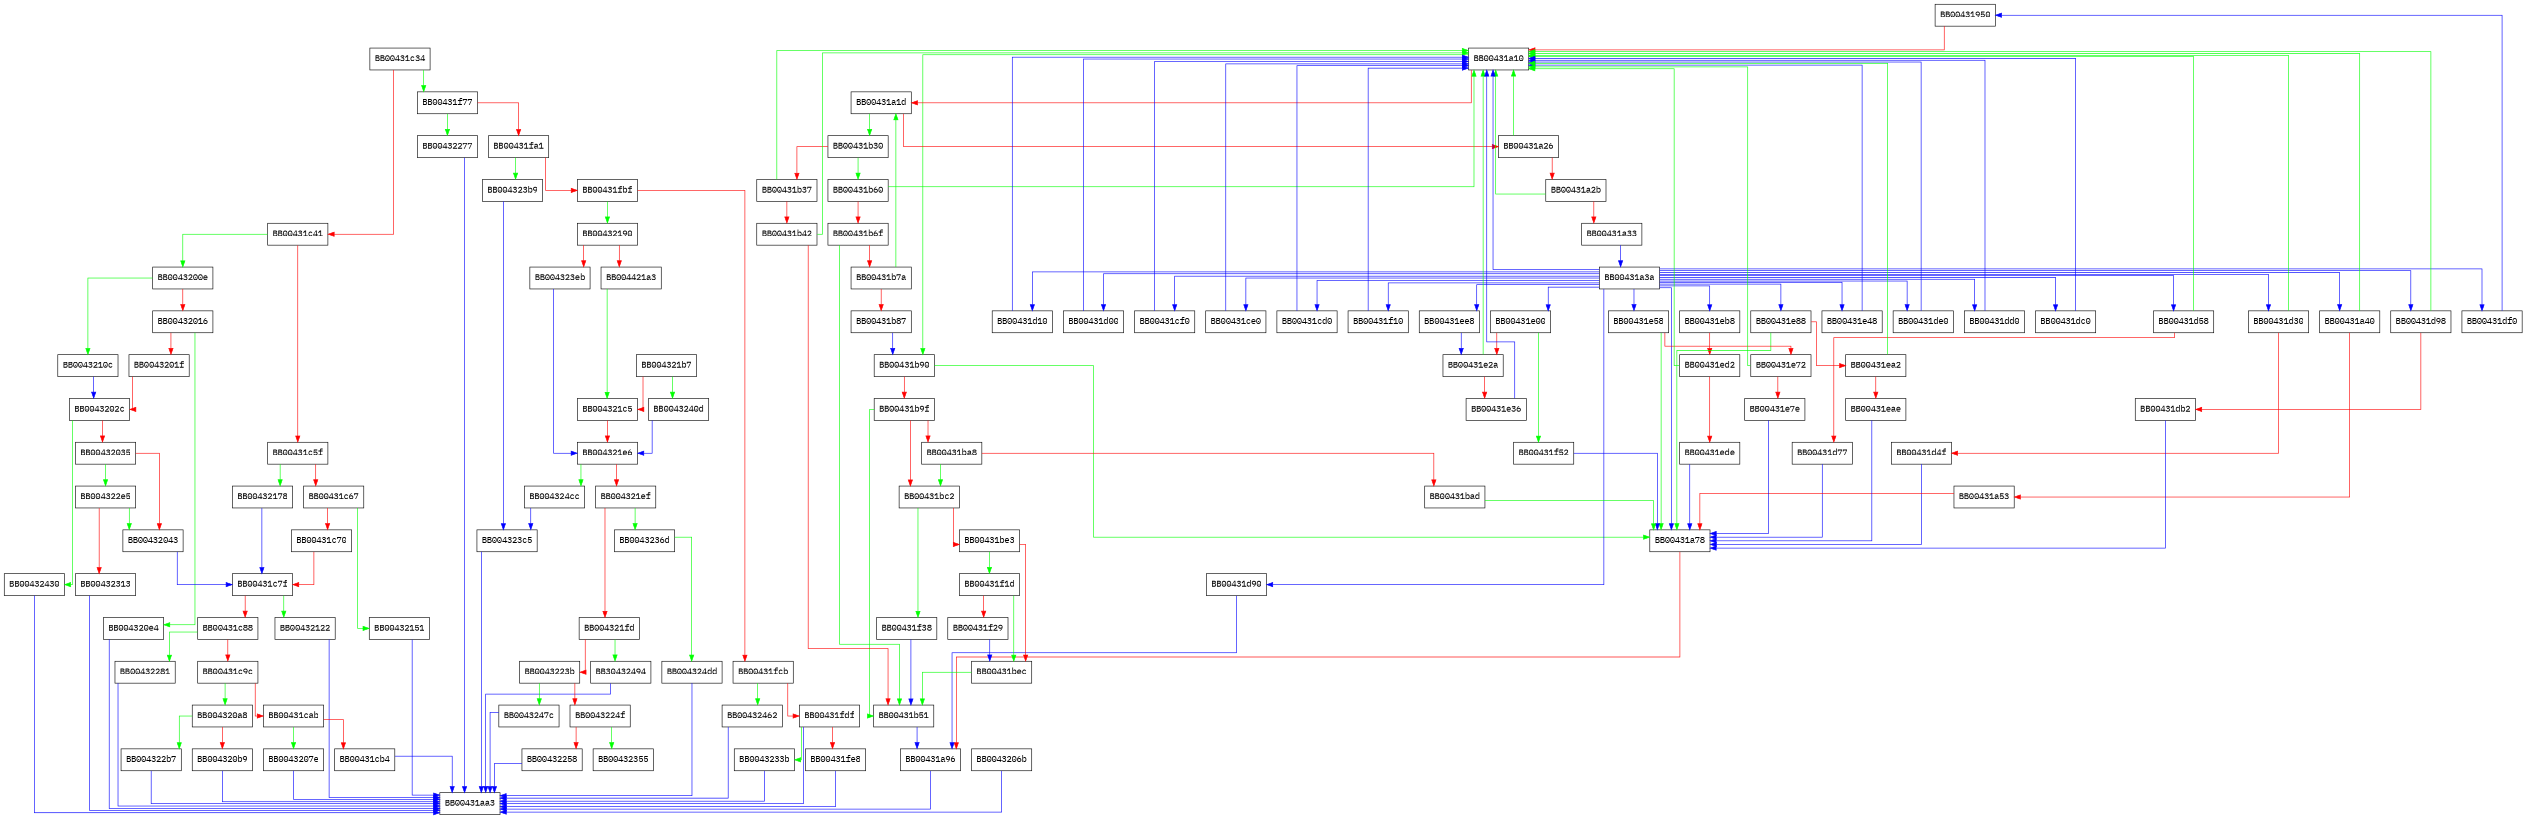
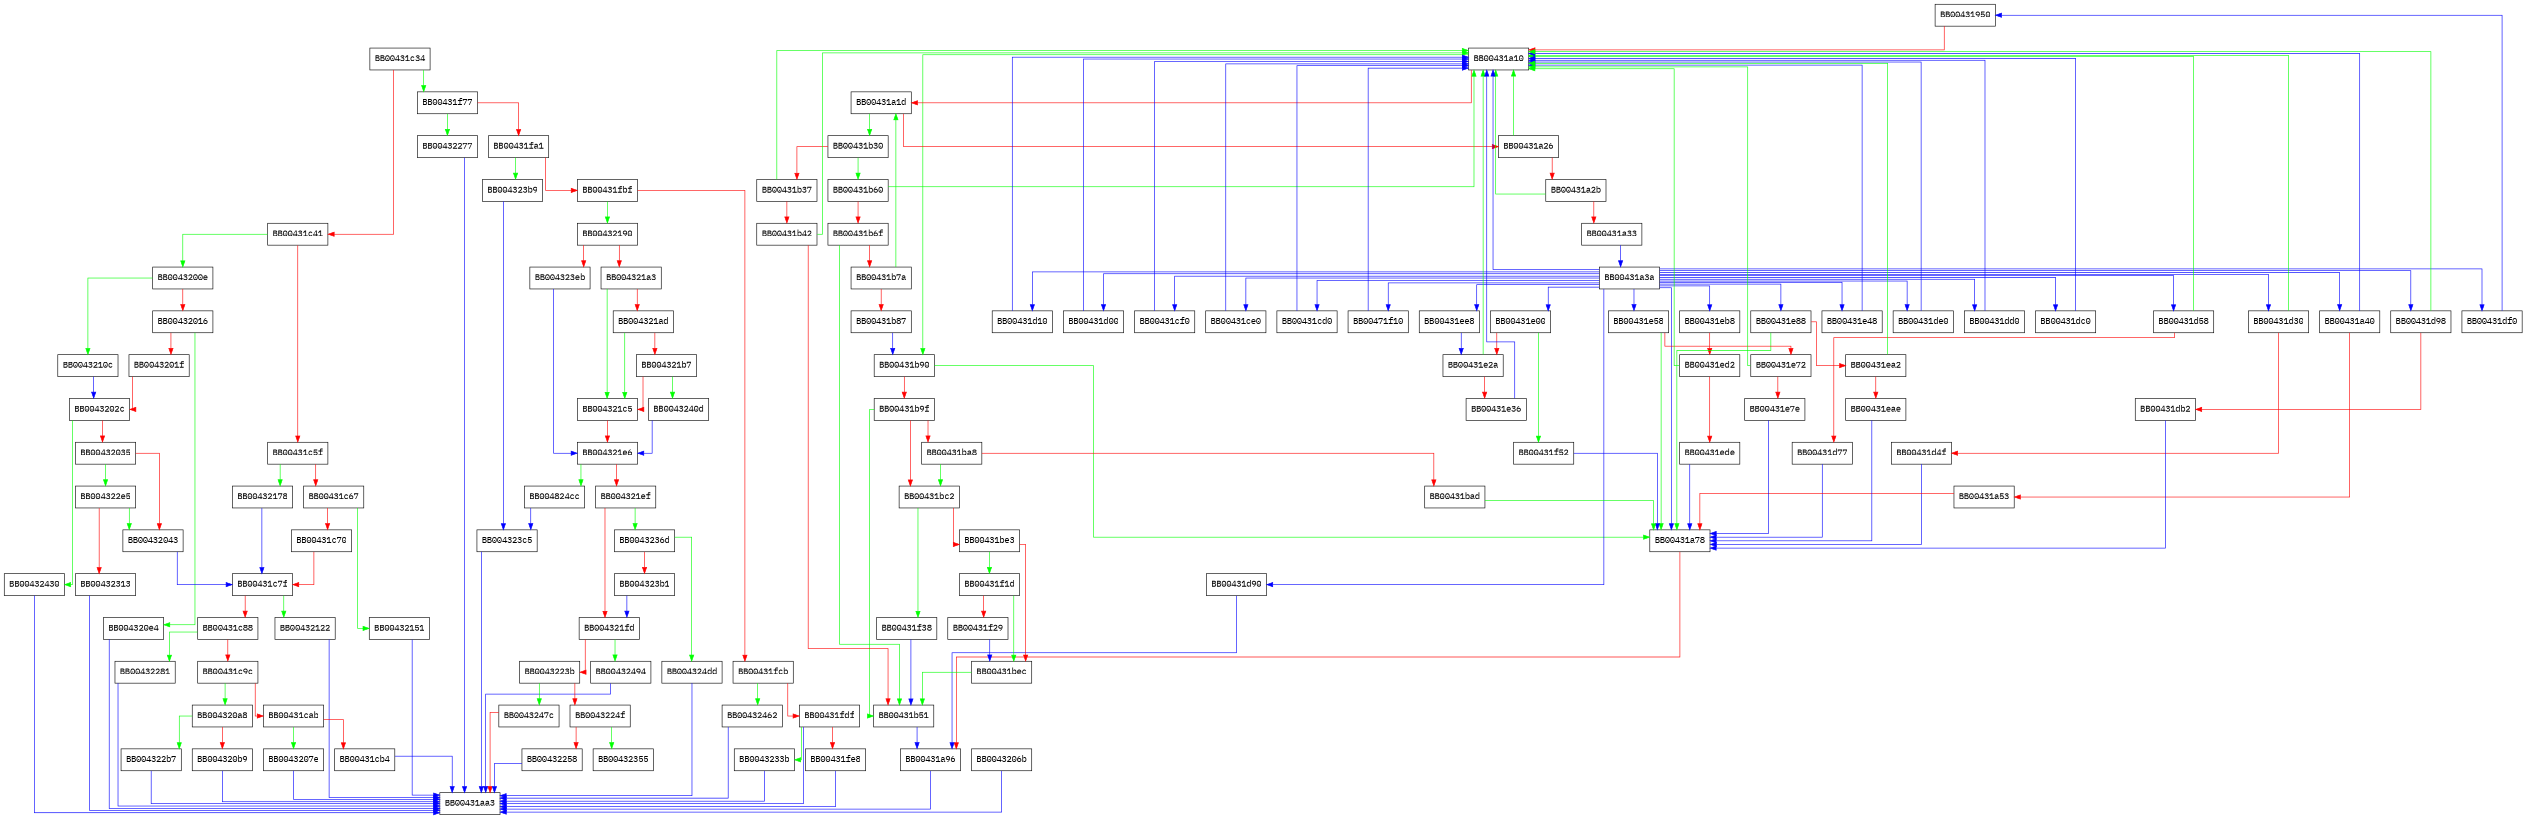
edge "BB00431a40" -> "BB00431a10": color green -> blue
node "BB004421a3": label "BB004421a3" -> "BB004321a3"
node "BB004321ad": added
node "BB00431f10": label "BB00431f10" -> "BB00471f10"
node "BB004324cc": label "BB004324cc" -> "BB004824cc"
node "BB004323b1": added
node "BB30432494": label "BB30432494" -> "BB00432494"
edge "BB0043247c" -> "BB00431aa3": color blue -> red
